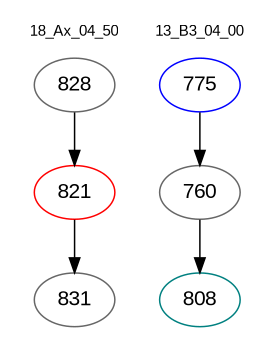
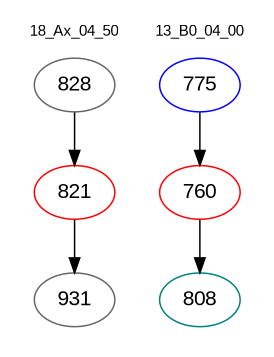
cluster "13_B3_04_00": label "13_B3_04_00" -> "13_B0_04_00"
node "760": color gray40 -> red
node "831": label "831" -> "931"
